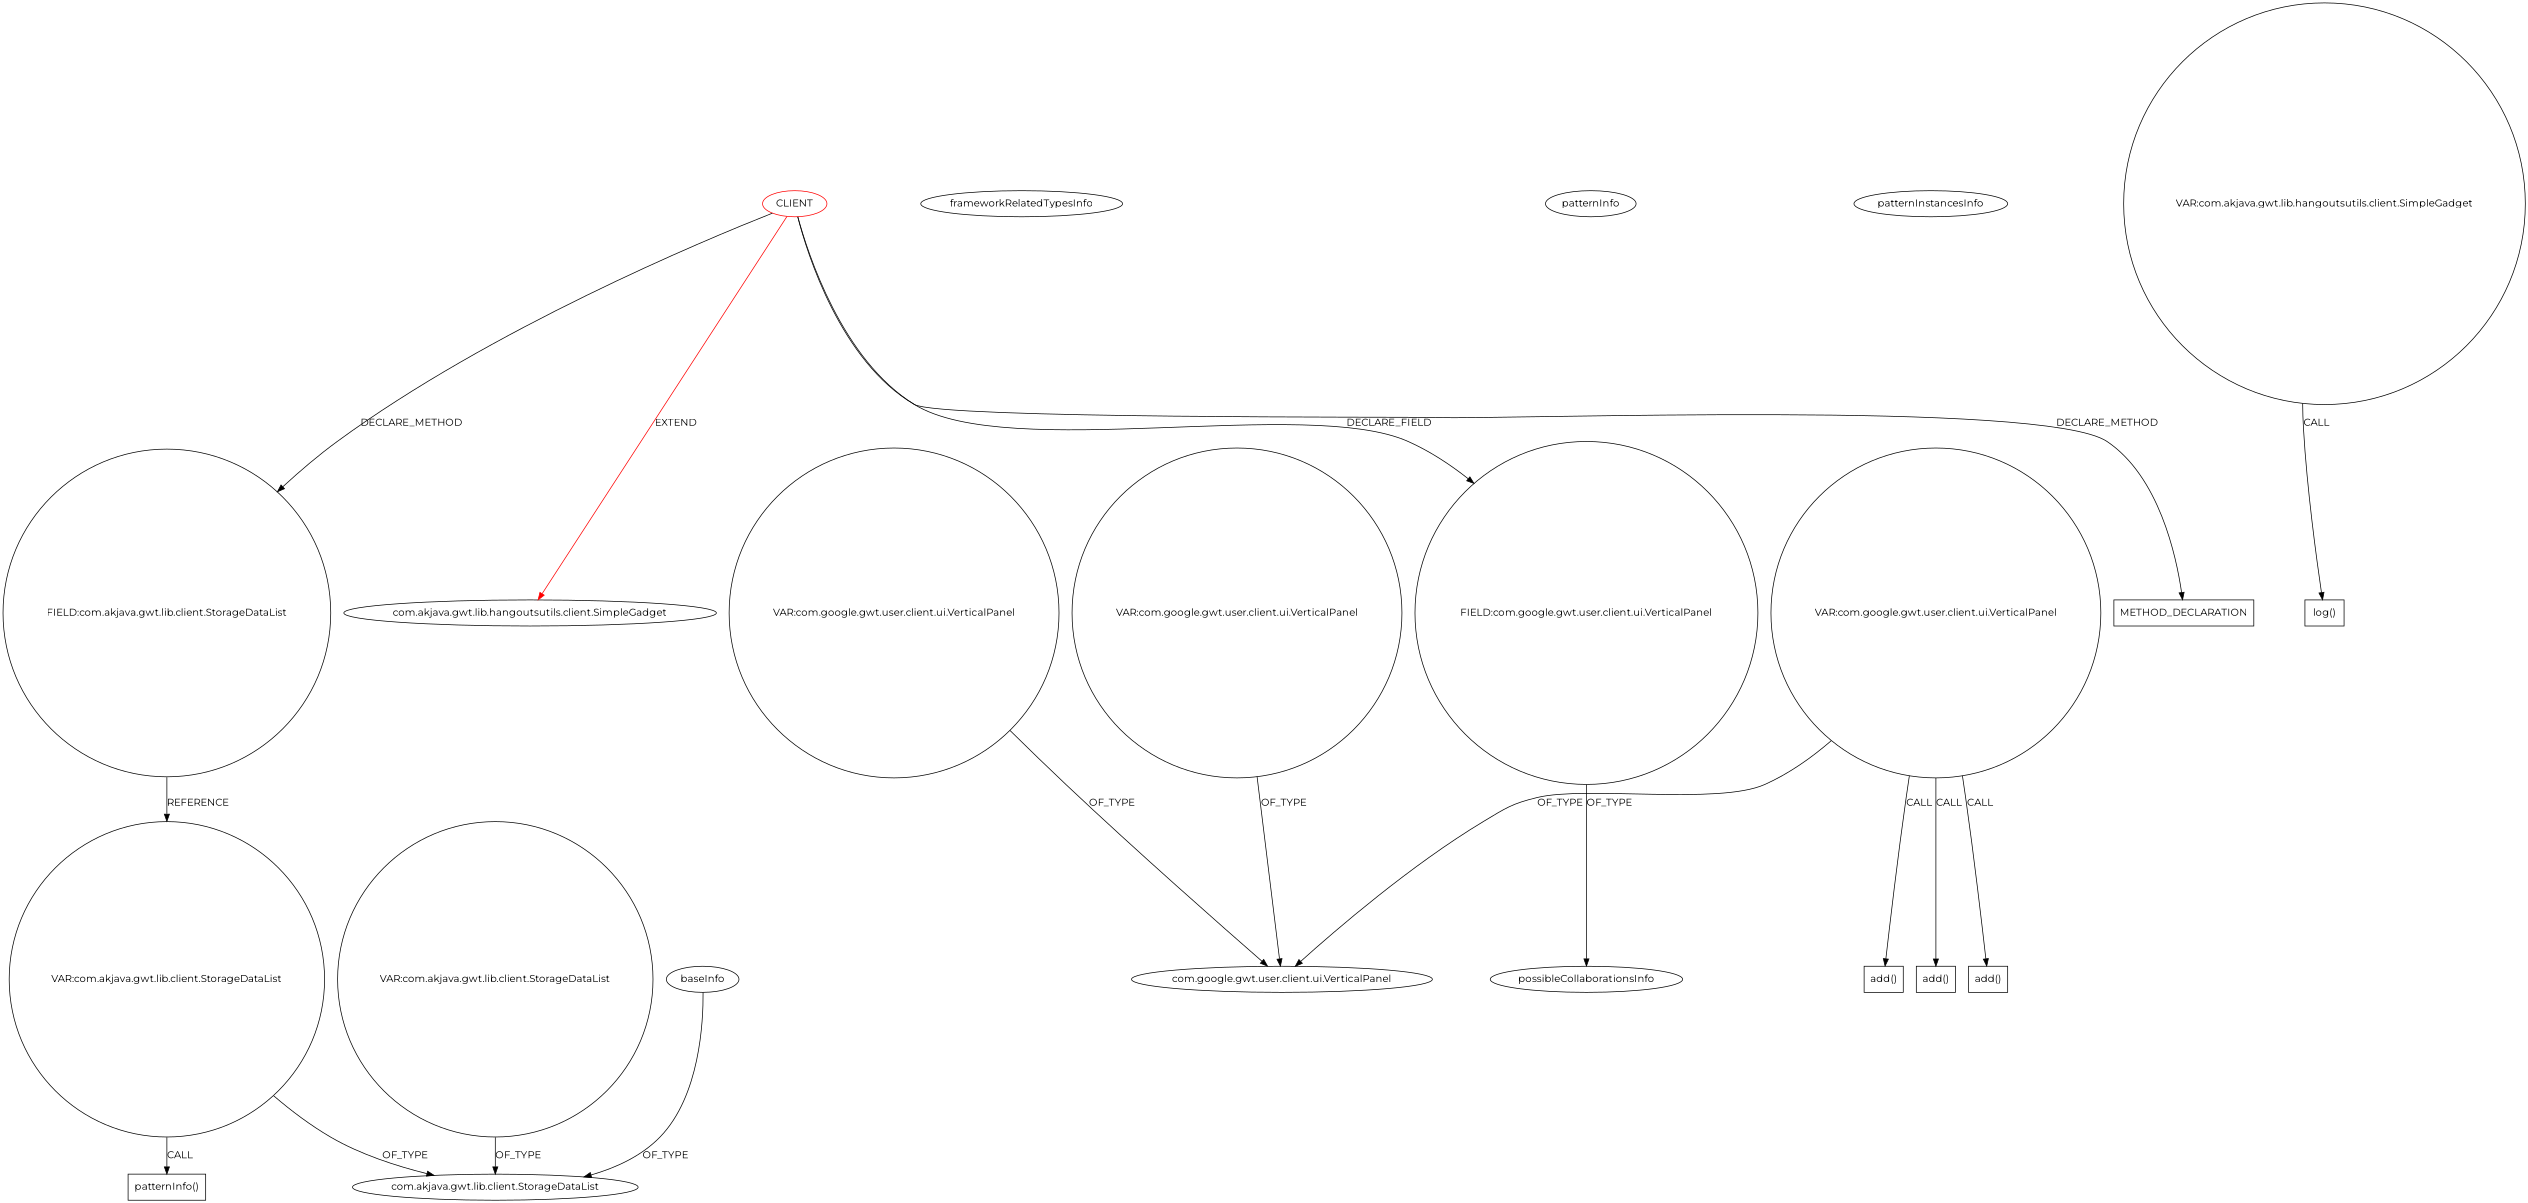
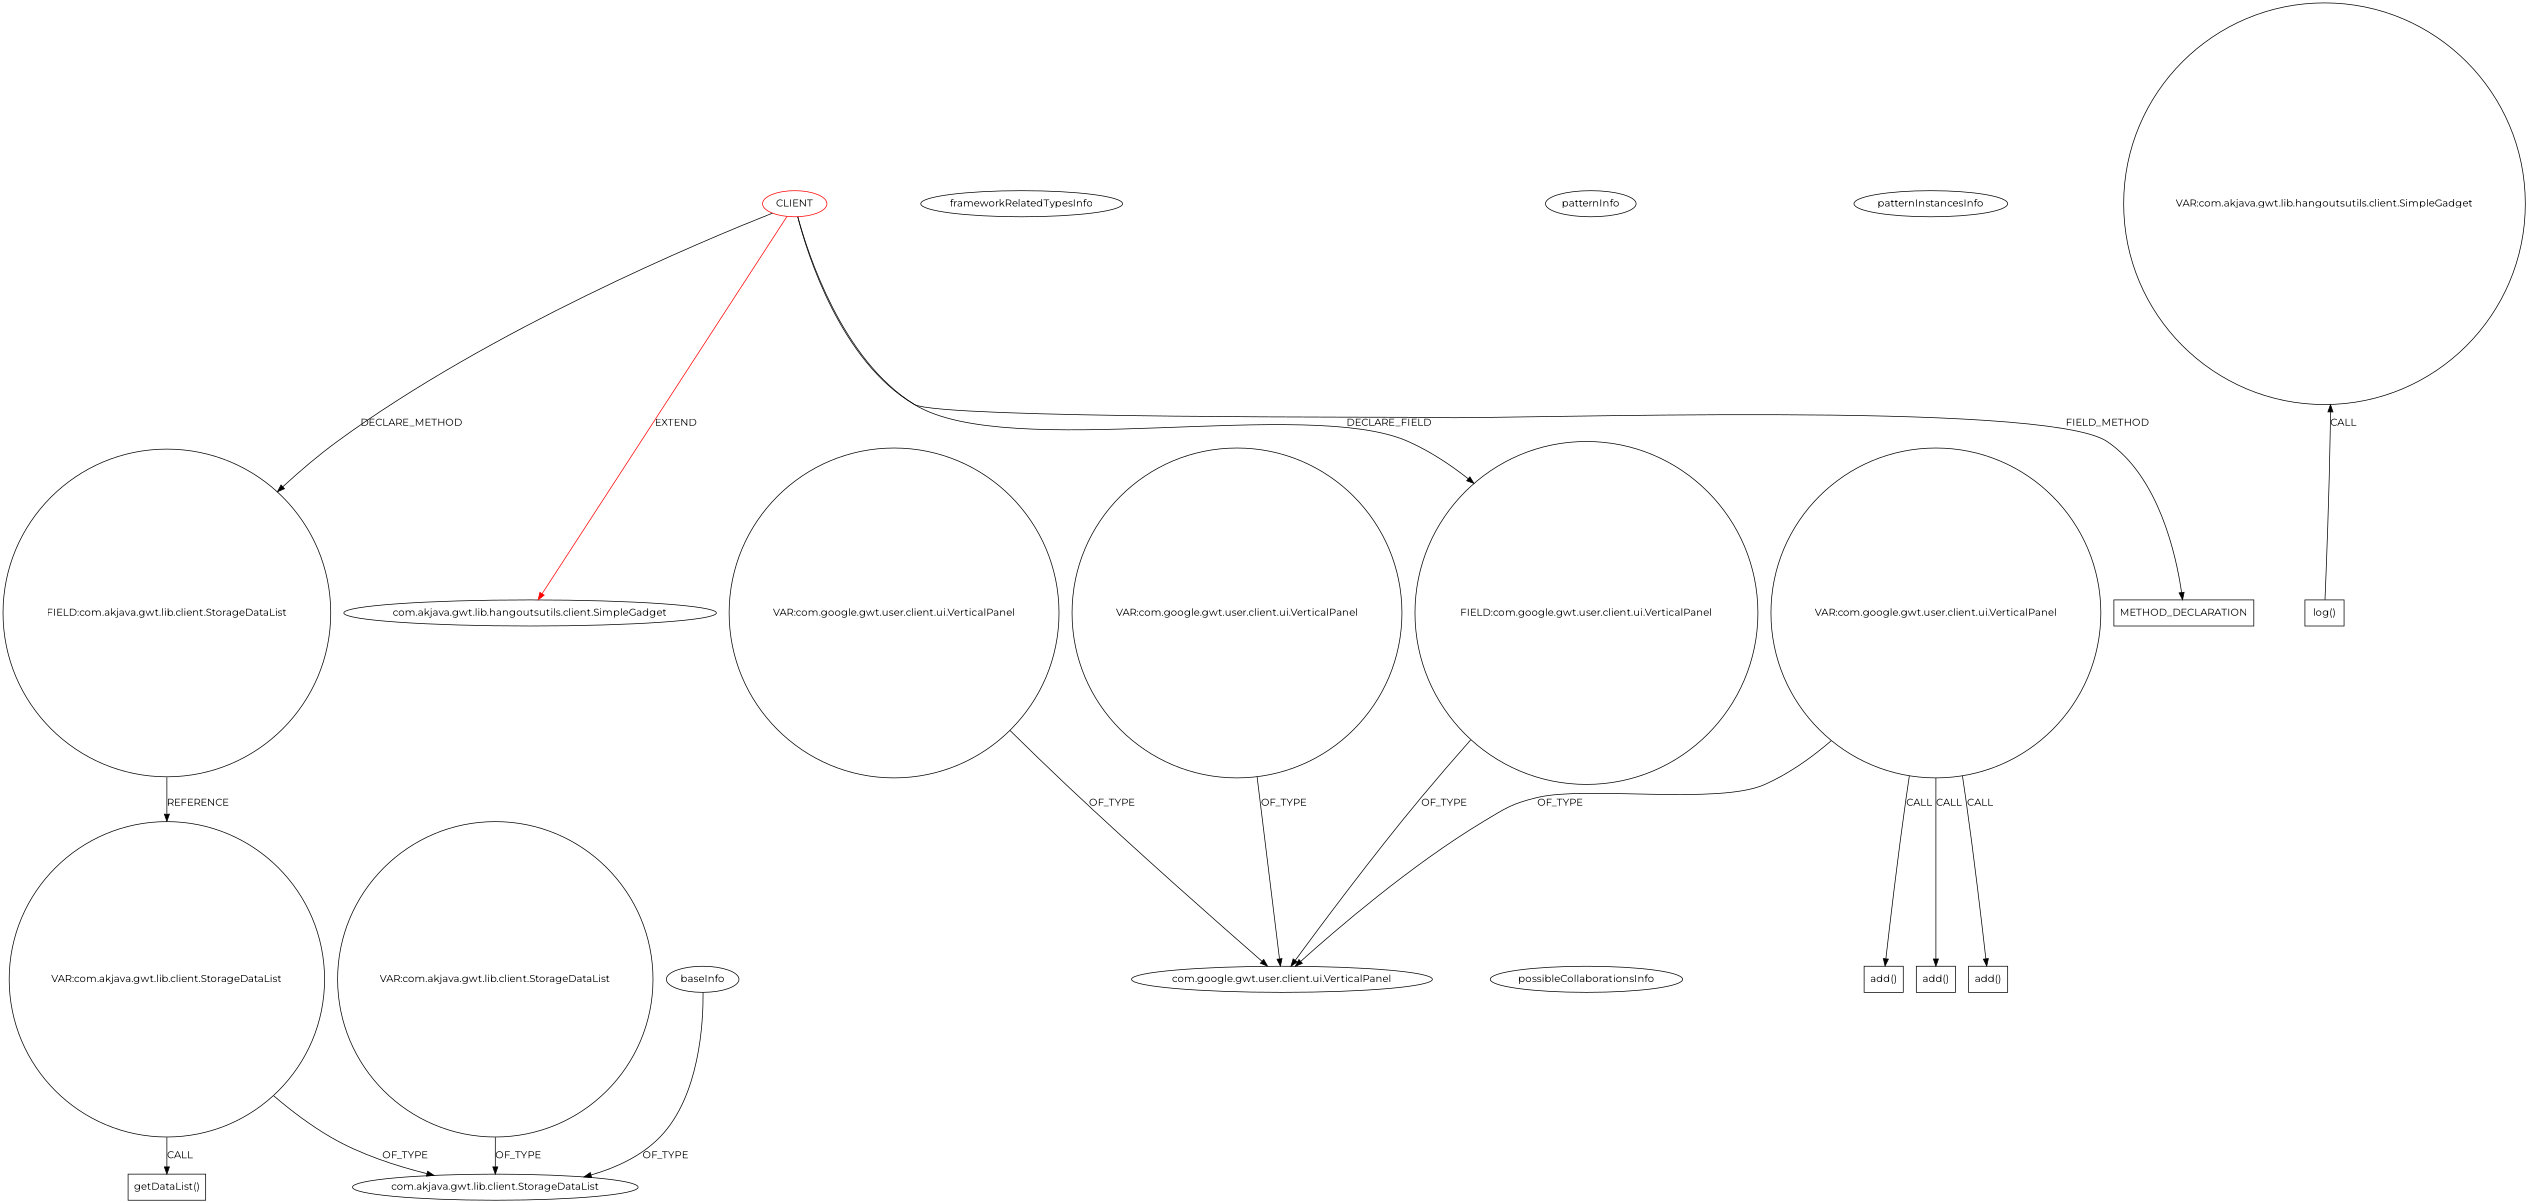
edge "CLIENT" -> "METHOD_DECLARATION": label "DECLARE_METHOD" -> "FIELD_METHOD"
edge "VAR:com.akjava.gwt.lib.hangoutsutils.client.SimpleGadget" -> "log()": reversed
edge "FIELD:com.google.gwt.user.client.ui.VerticalPanel" -> "possibleCollaborationsInfo": now "FIELD:com.google.gwt.user.client.ui.VerticalPanel" -> "com.google.gwt.user.client.ui.VerticalPanel"
node "patternInfo()": label "patternInfo()" -> "getDataList()"
